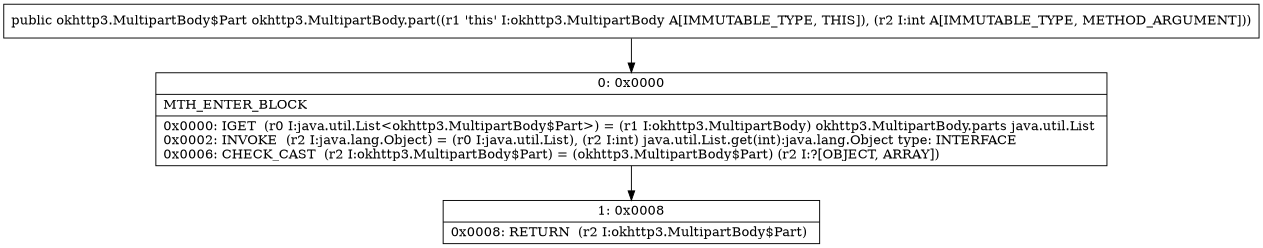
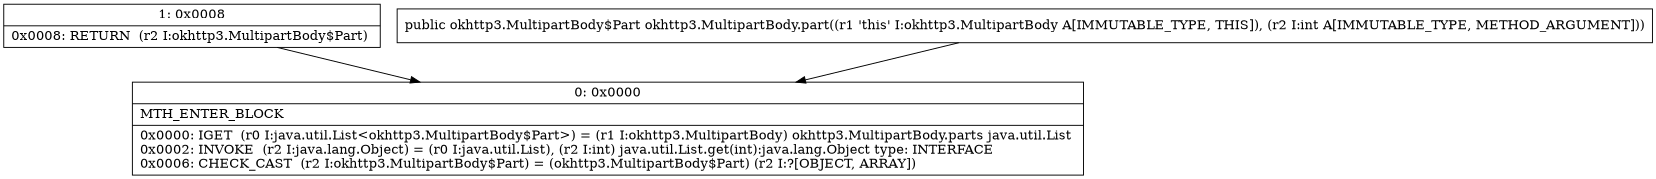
edge "0: 0x0000" -> "1: 0x0008": reversed
